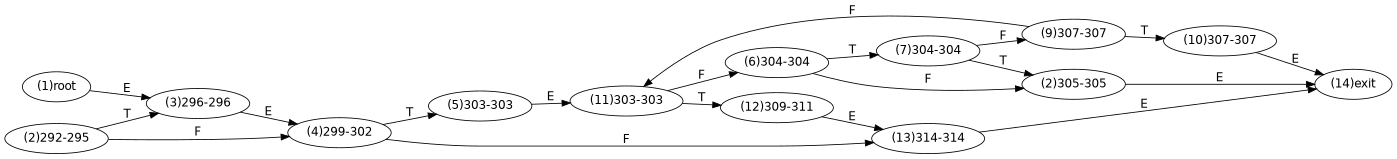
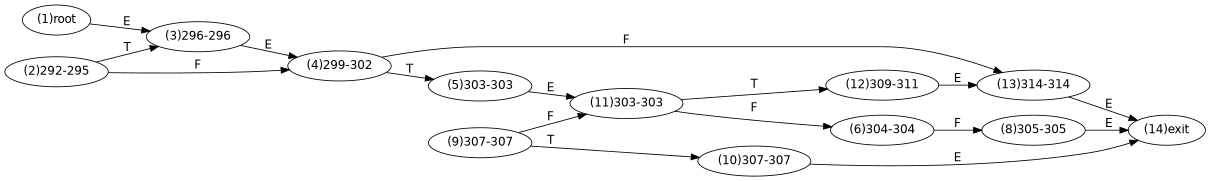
node "(7)304-304": removed
node "(2)305-305": label "(2)305-305" -> "(8)305-305"
